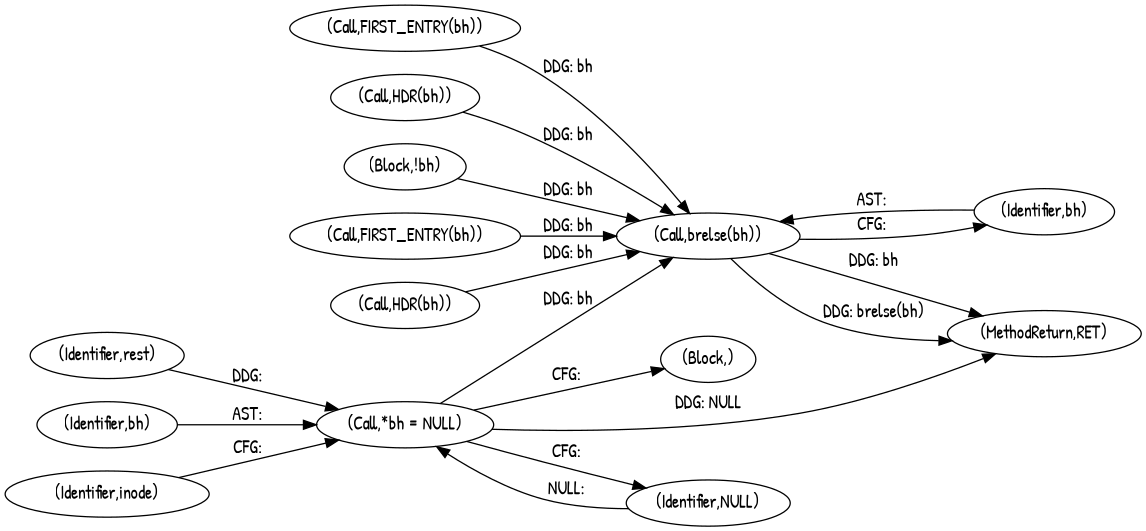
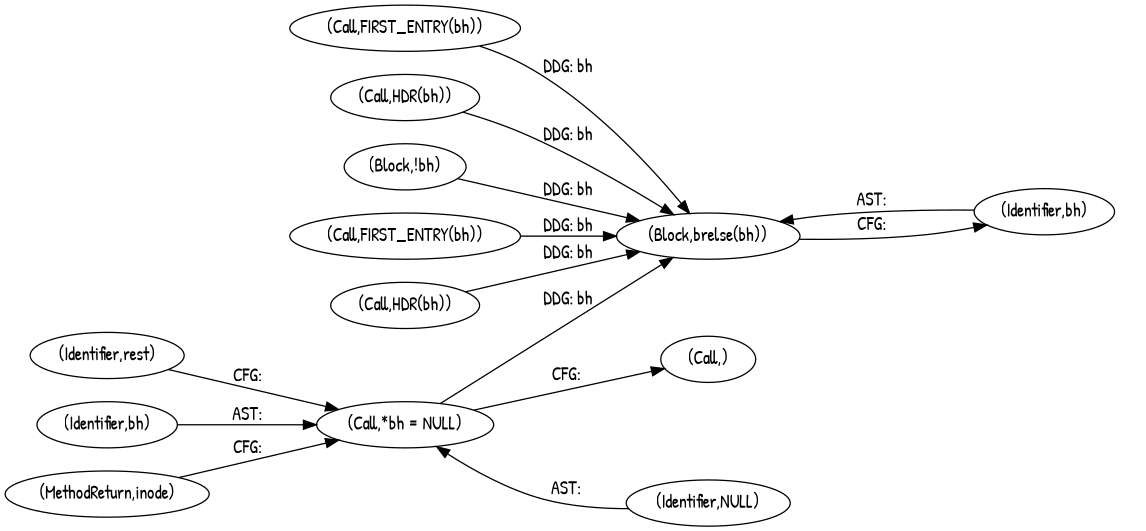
node "(Call,brelse(bh))": label "(Call,brelse(bh))" -> "(Block,brelse(bh))"
node "(MethodReturn,RET)": removed
node "(Block,)": label "(Block,)" -> "(Call,)"
edge "(Identifier,rest)" -> "(Call,*bh = NULL)": label "DDG: " -> "CFG: "
edge "(Call,*bh = NULL)" -> "(Identifier,NULL)": removed, label "CFG:"
edge "(Identifier,NULL)" -> "(Call,*bh = NULL)": label "NULL: " -> "AST: "
node "(Identifier,inode)": label "(Identifier,inode)" -> "(MethodReturn,inode)"
